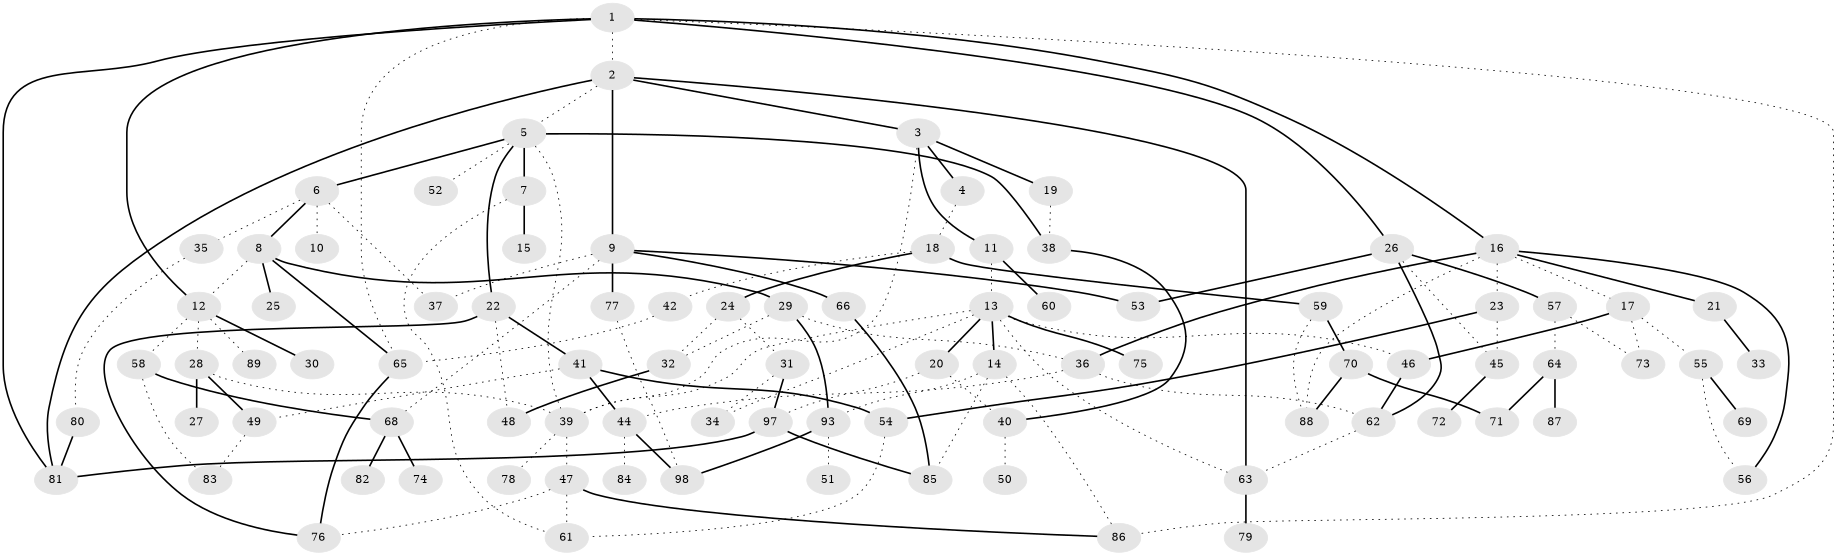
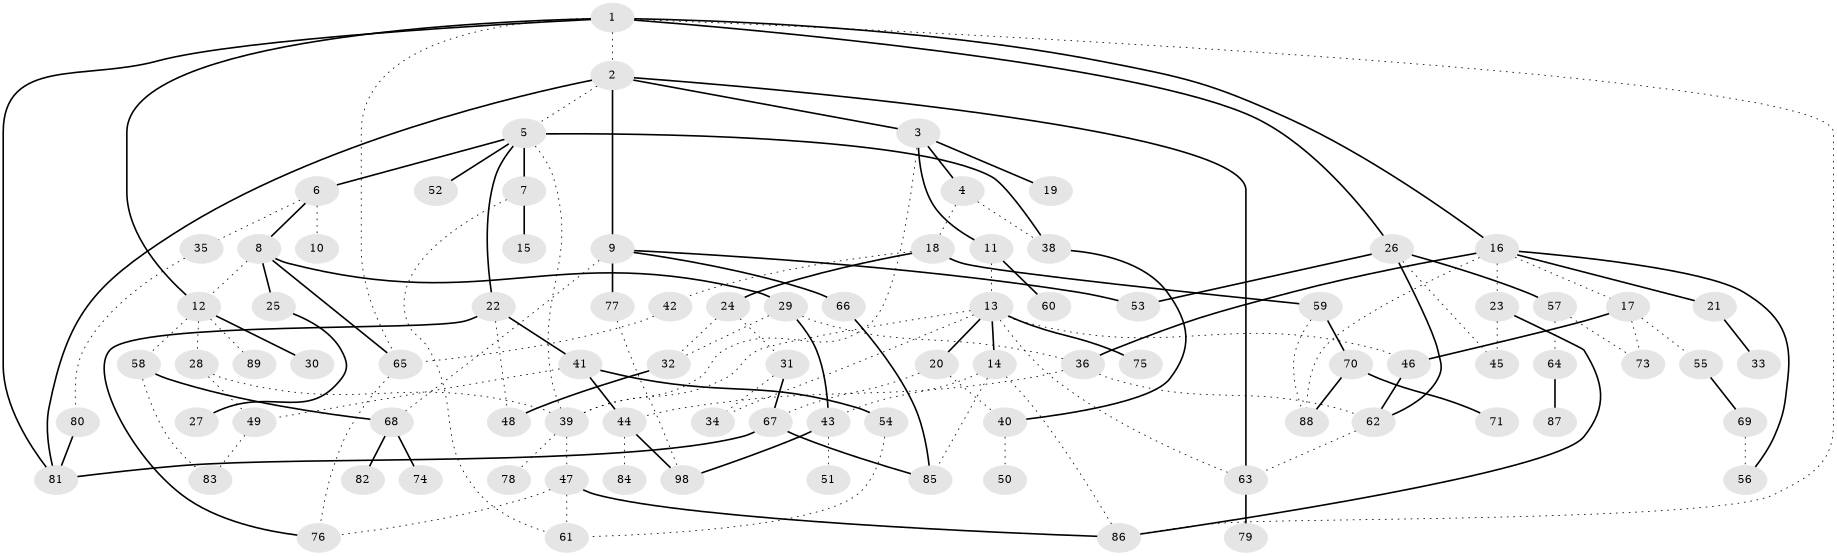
edge "5" -- "52": style dotted -> bold
edge "19" -- "38": now "4" -- "38"
node "37": removed
edge "23" -- "54": now "23" -- "86"
edge "28" -- "49": style bold -> dotted
edge "28" -- "27": now "25" -- "27"
edge "64" -- "71": removed
node "97": label "97" -> "67"
node "93": label "93" -> "43"
node "72": removed
edge "55" -- "56": now "69" -- "56"
edge "65" -- "76": style bold -> dotted
